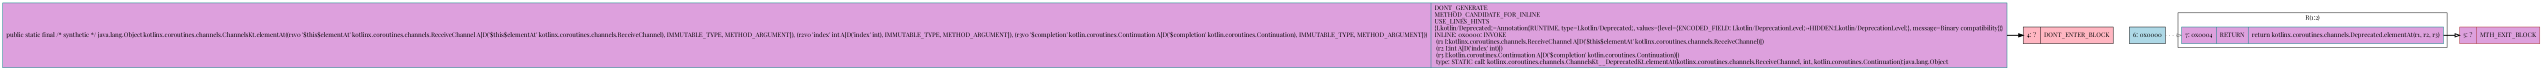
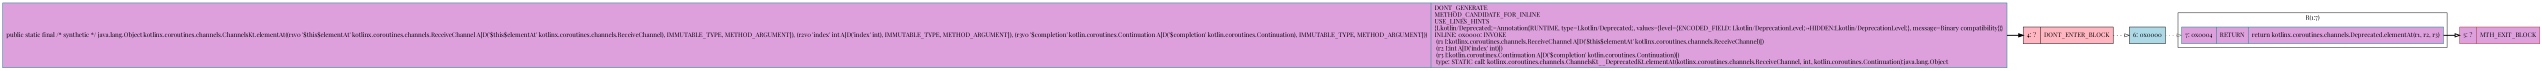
cluster "R(1:2)": label "R(1:2)" -> "R(1:7)"
edge "4: ?" -> "6: 0x0000": added
